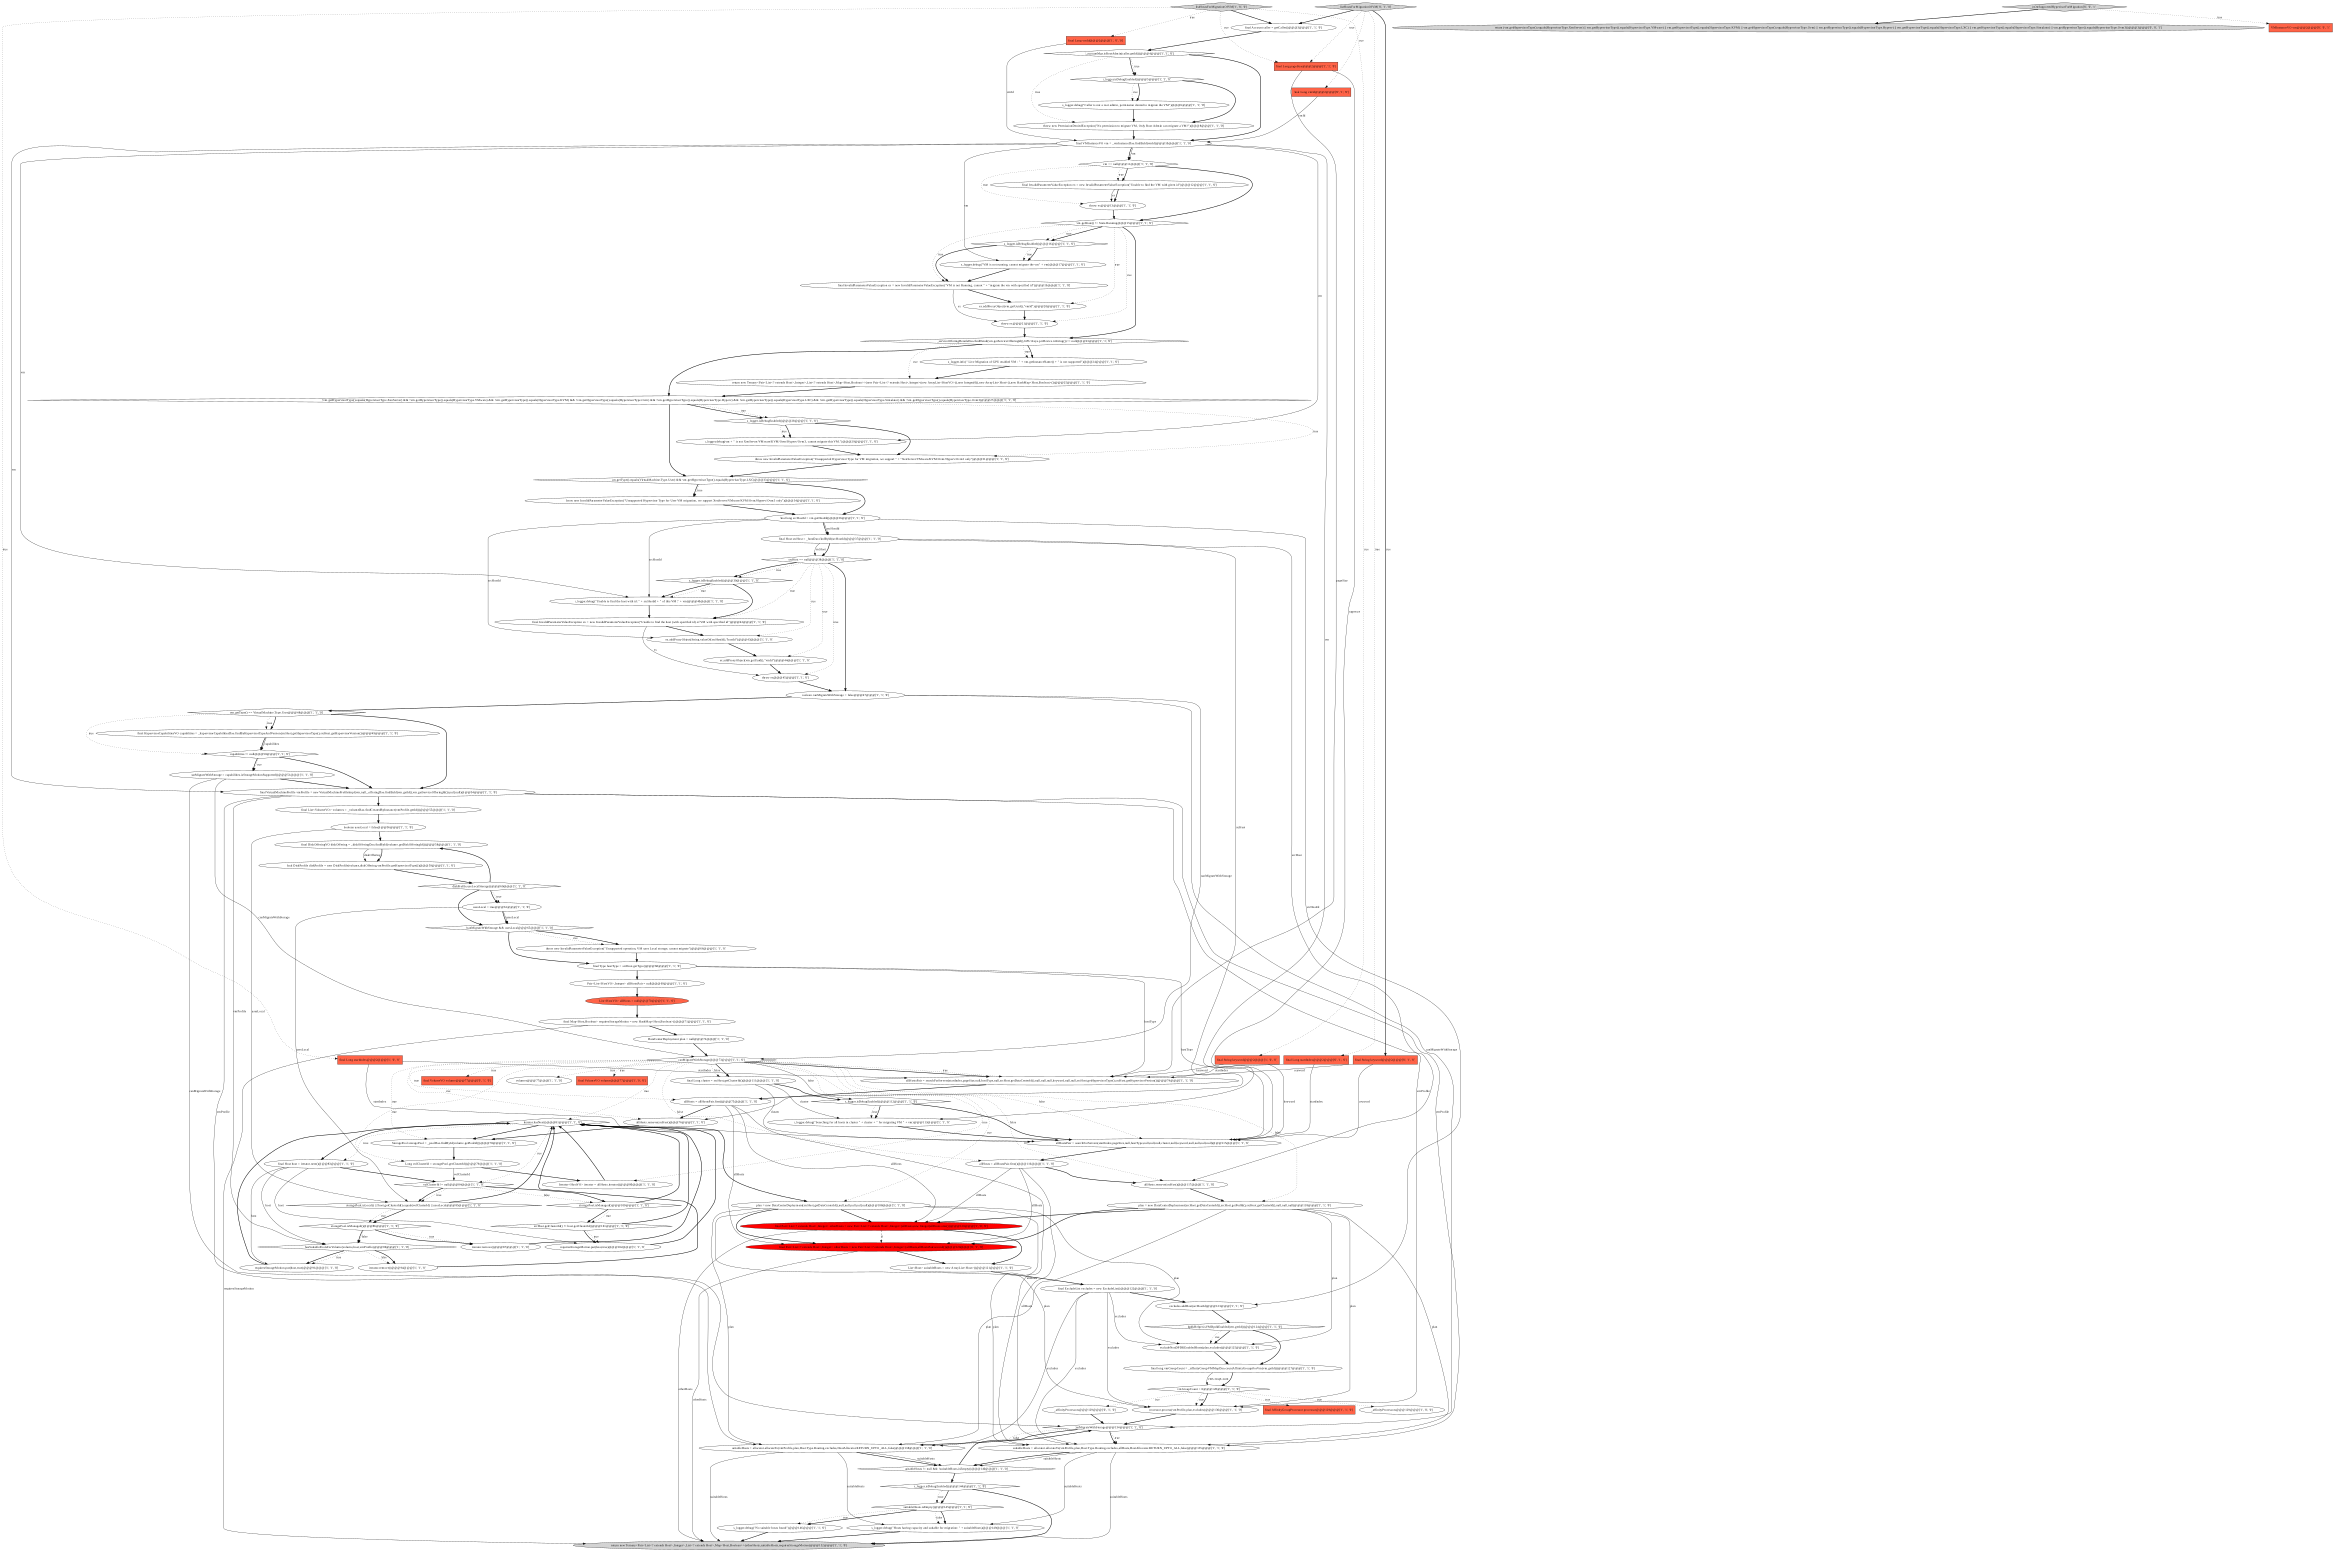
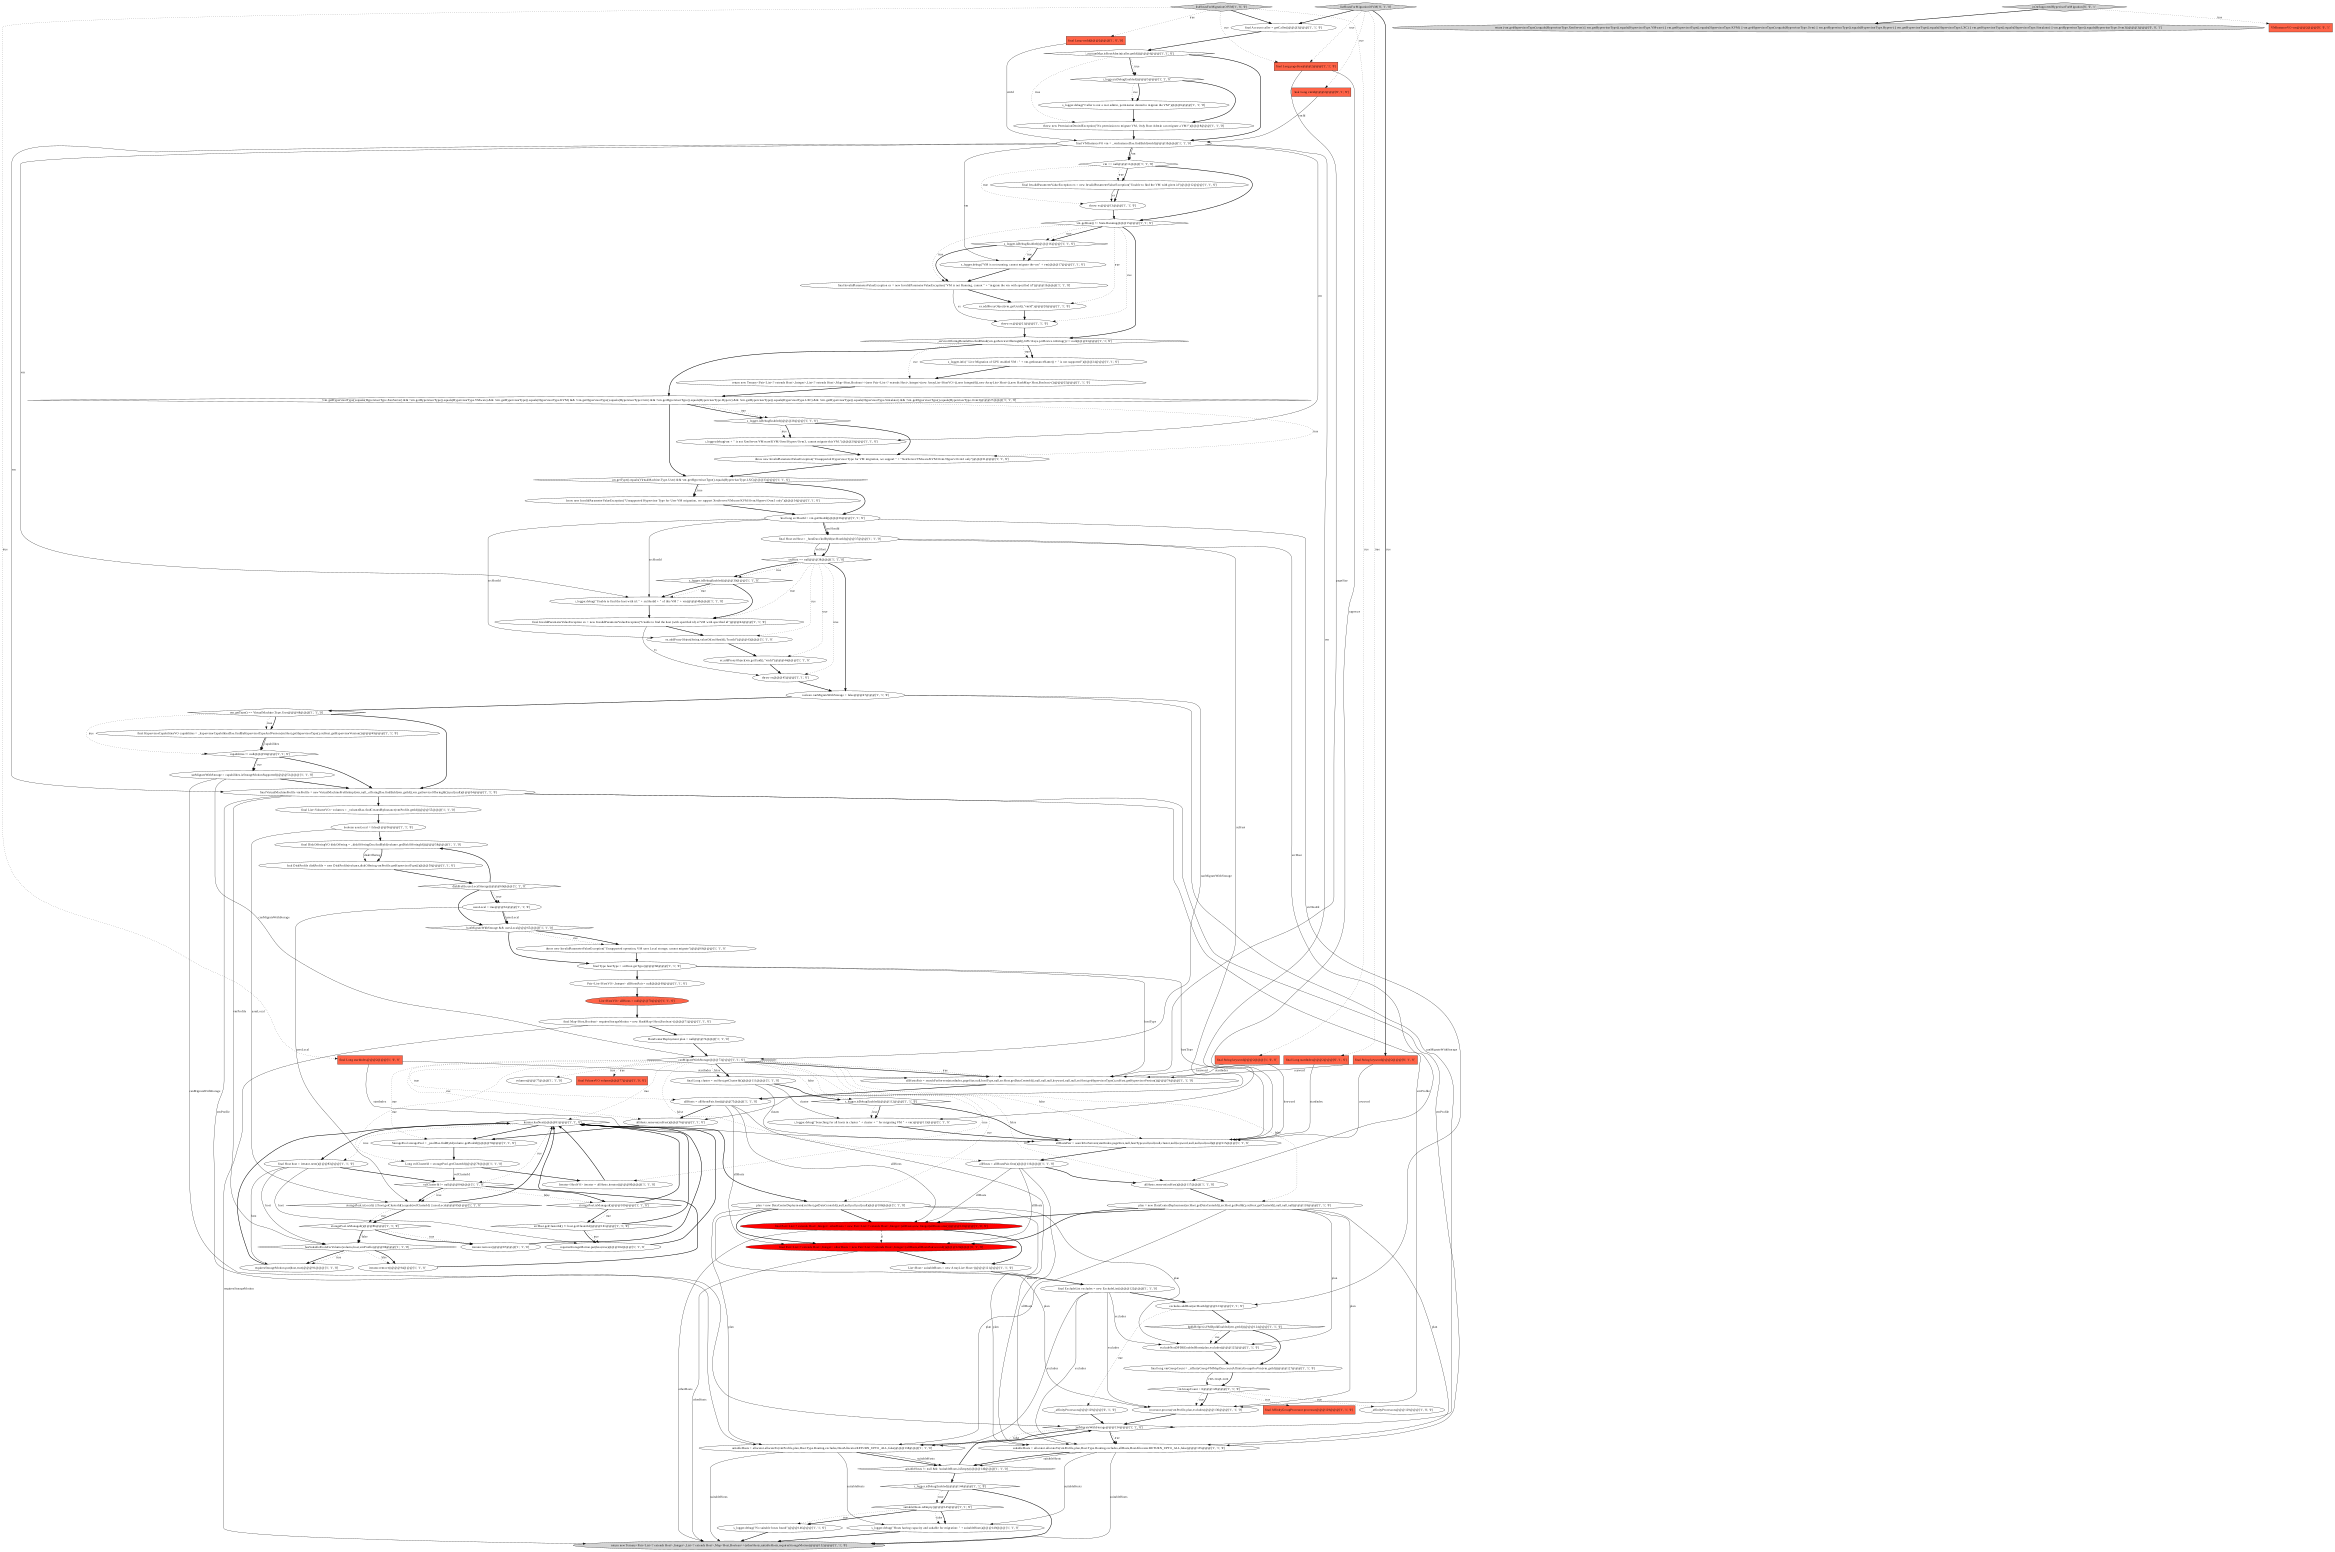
edge "canMigrateWithStorage@@@73@@@['1', '1', '0']" -> "s_logger.isDebugEnabled()@@@112@@@['1', '1', '0']": style solid -> dotted
node "final VolumeVO volume@@@77@@@['0', '1', '0']": removed
edge "vmGroupCount > 0@@@128@@@['1', '1', '0']" -> "_affinityProcessors@@@129@@@['0', '1', '0']": now "excludes.addHost(srcHostId)@@@123@@@['1', '1', '0']" -> "_affinityProcessors@@@129@@@['0', '1', '0']"
